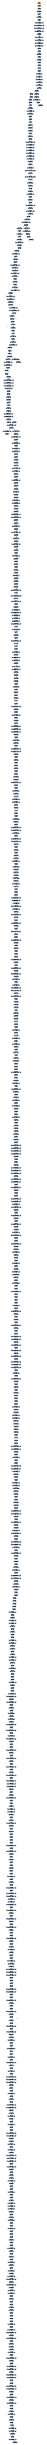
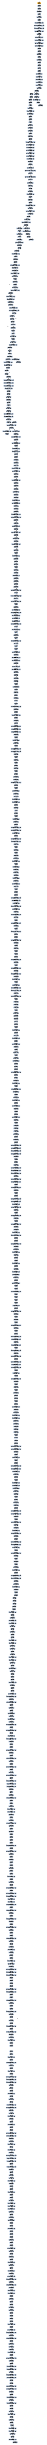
node "0x0040840b pushl $0x6fc63550<UINT32>": removed
